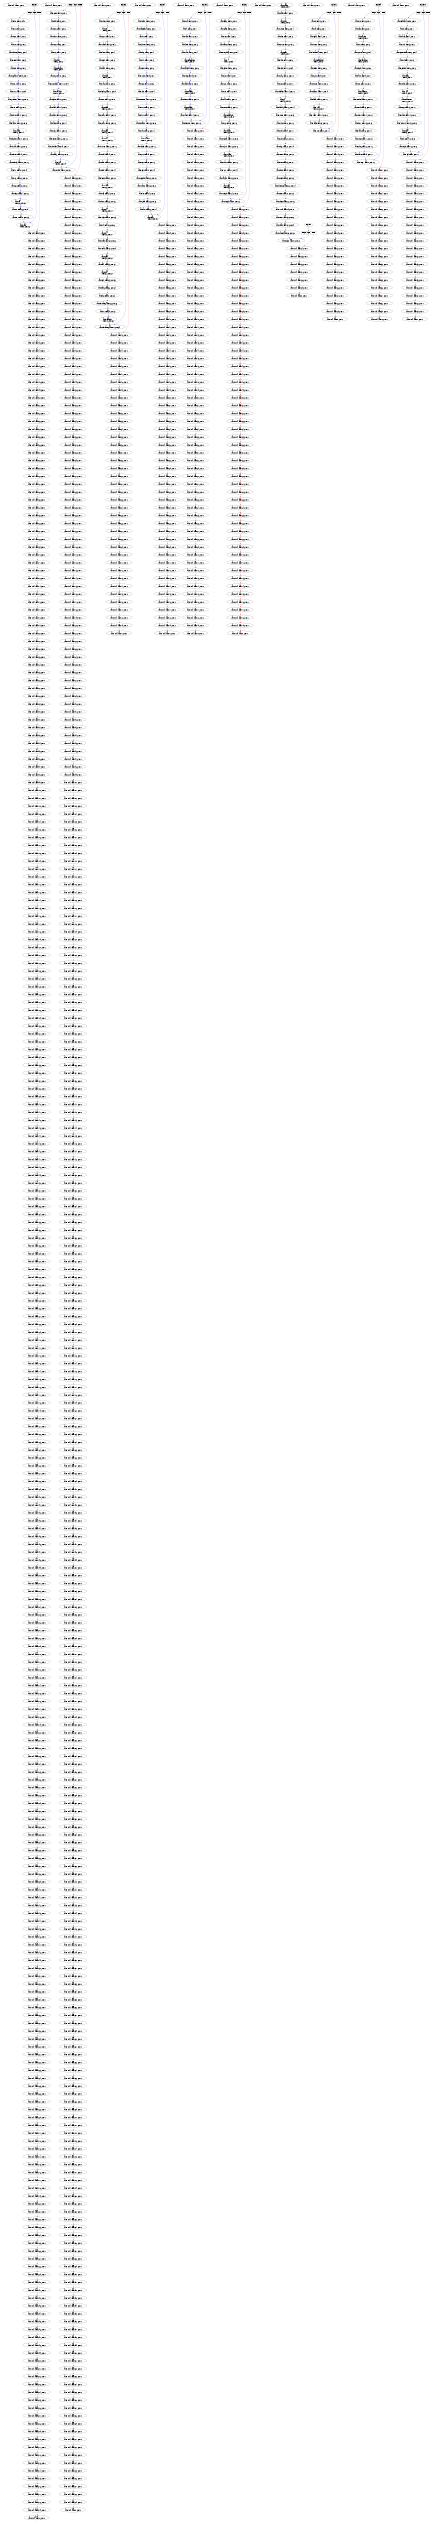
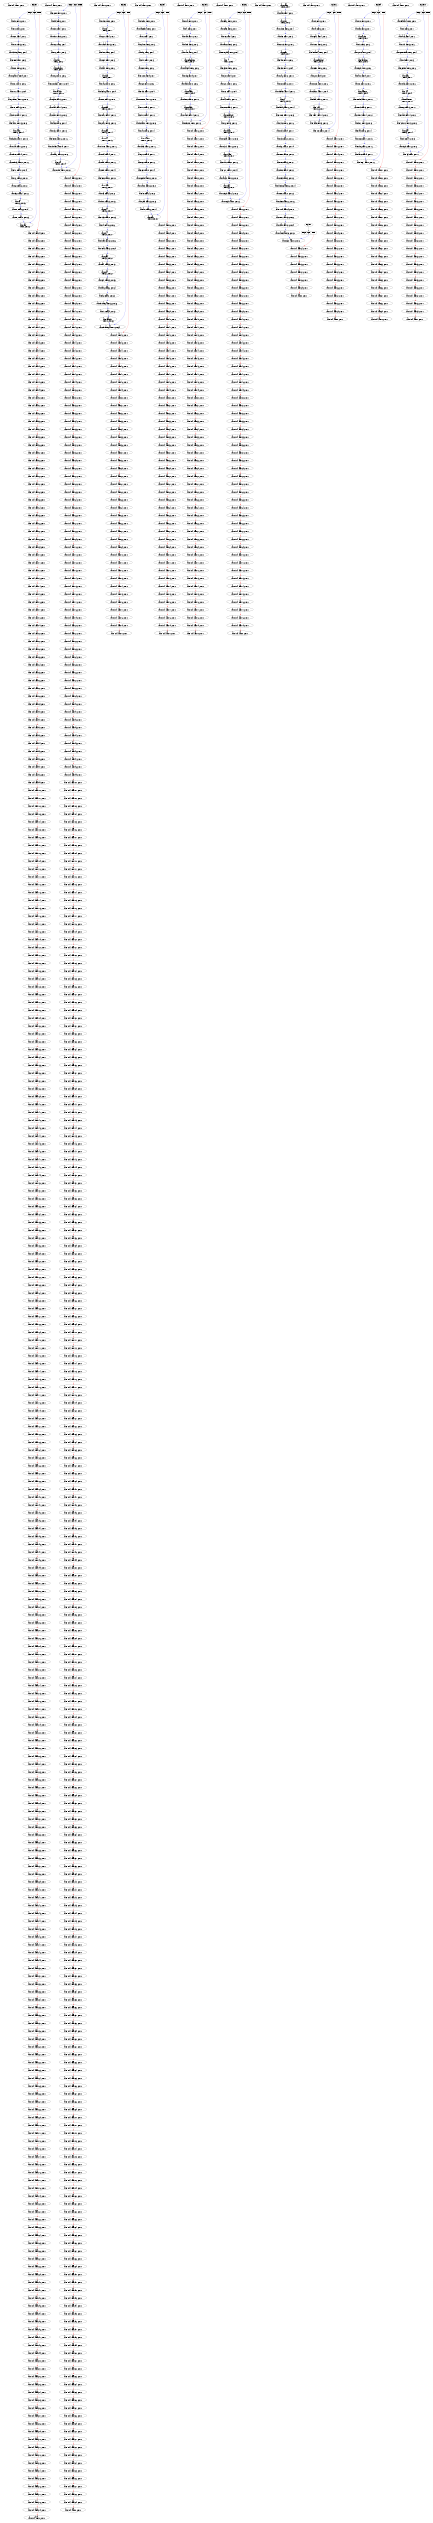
node "1 value for, next 2, null 0": label "1 value for, next 2, null 0" -> "1 value for, next 2, prev 0"
